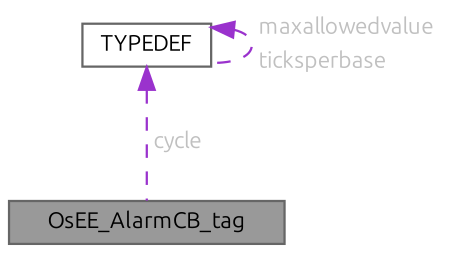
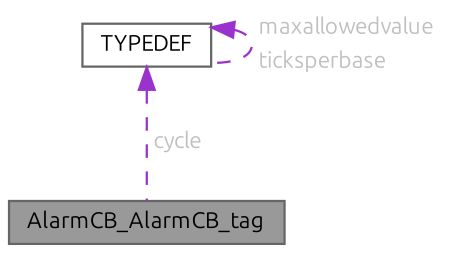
node "OsEE_AlarmCB_tag": label "OsEE_AlarmCB_tag" -> "AlarmCB_AlarmCB_tag"
